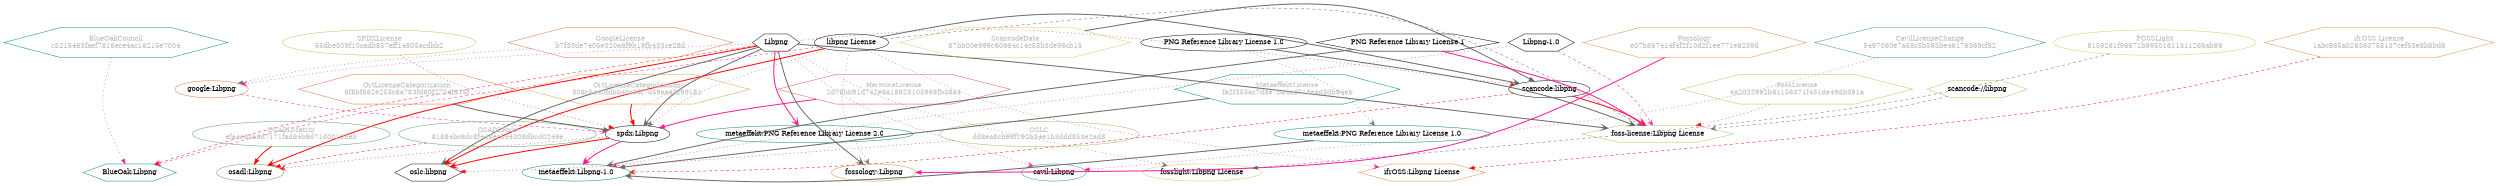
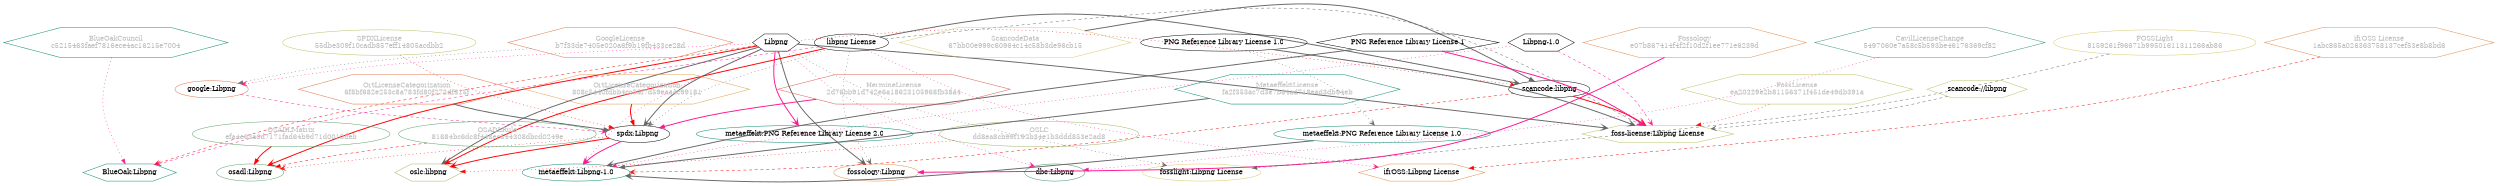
node "oslc:libpng": color black -> #98b561
node "cavil:Libpng": label "cavil:Libpng" -> "dbe:Libpng"
